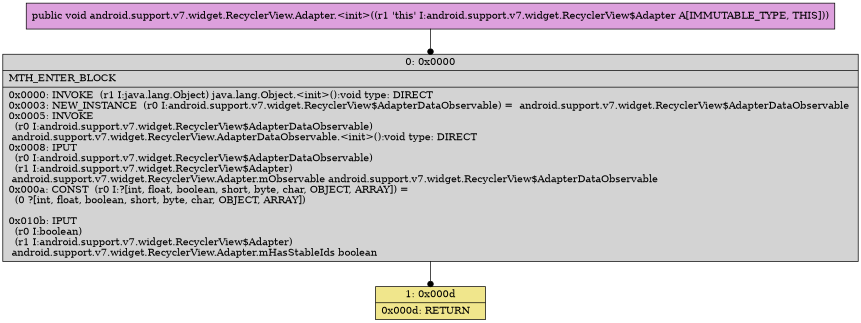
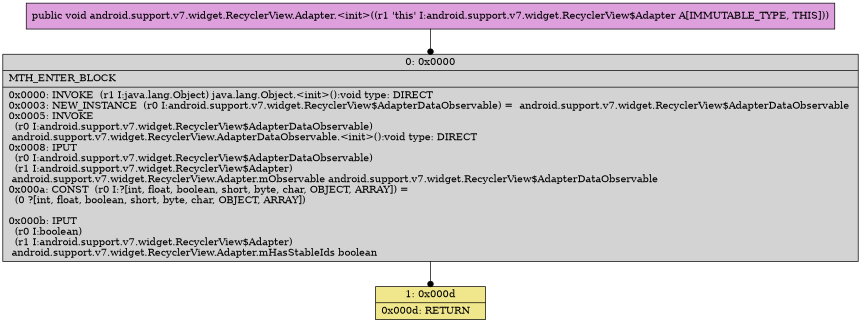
node "0: 0x0000": text "0x010b: IPUT" -> "0x000b: IPUT"
